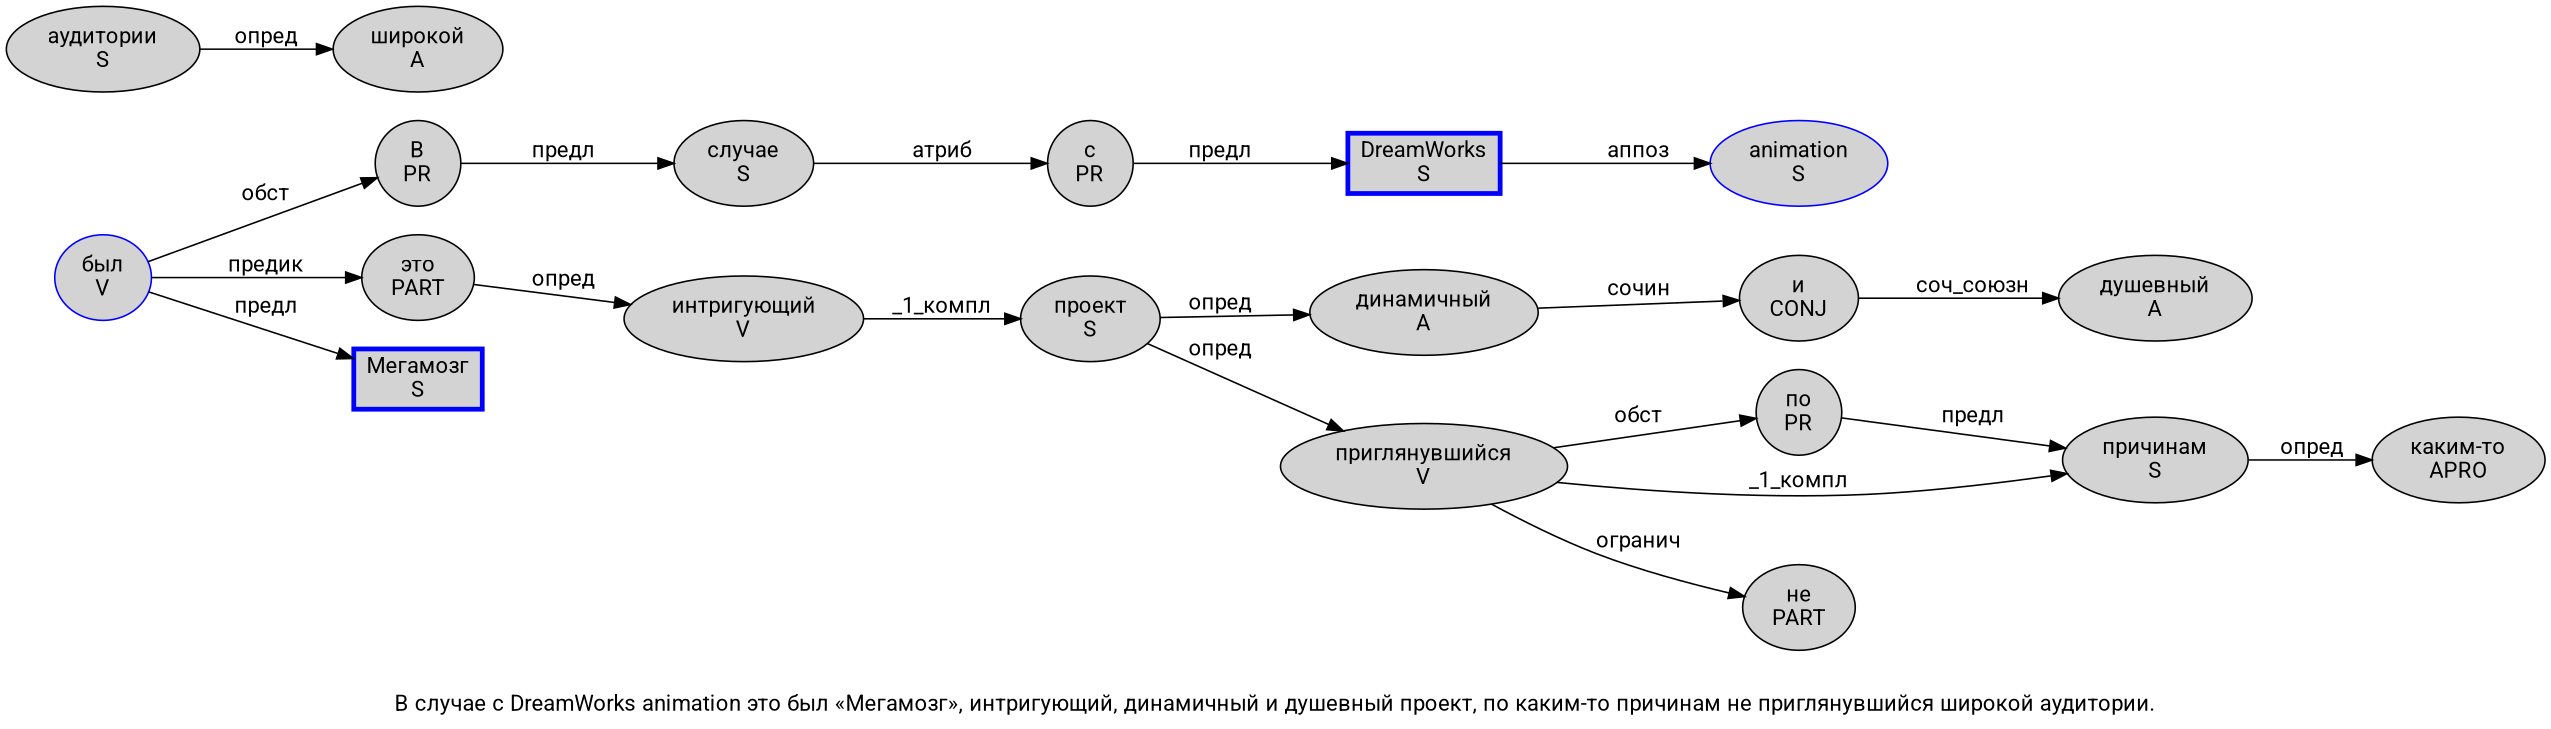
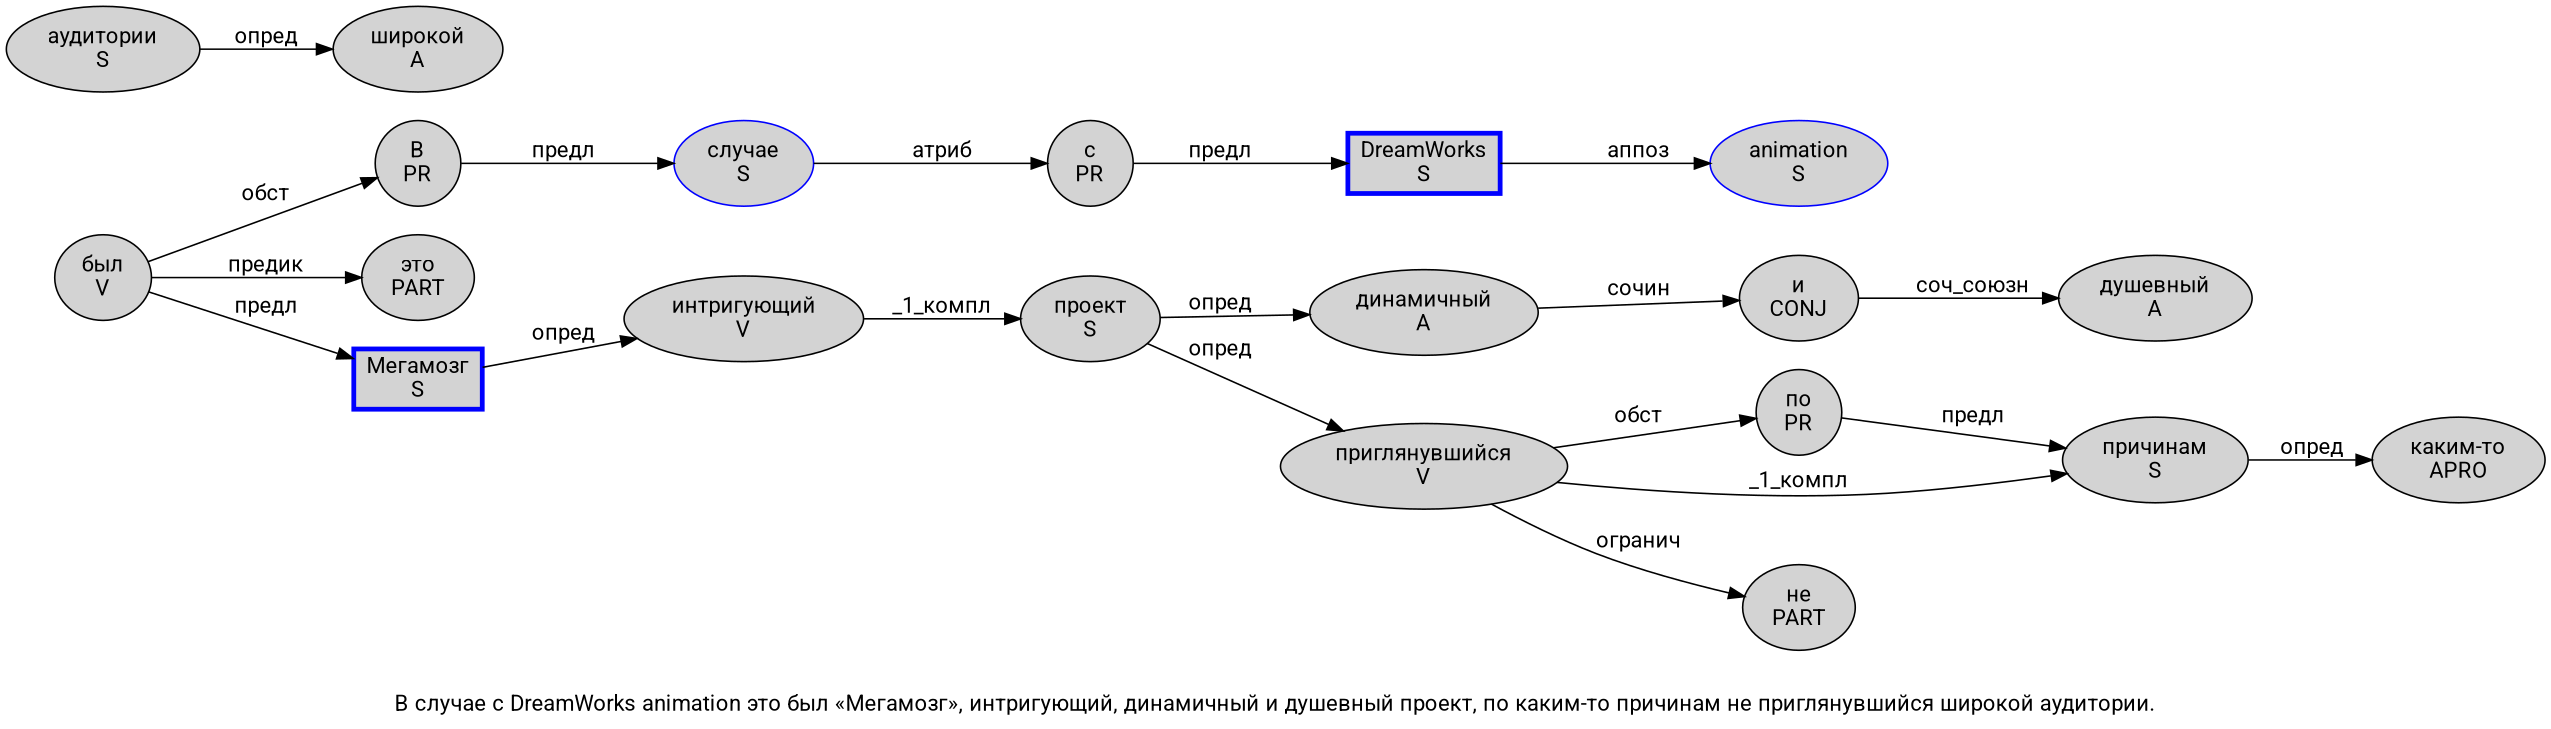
node "случае S": color black -> blue
node "был V": color blue -> black
edge "это PART" -> "интригующий V": now "Мегамозг S" -> "интригующий V"
